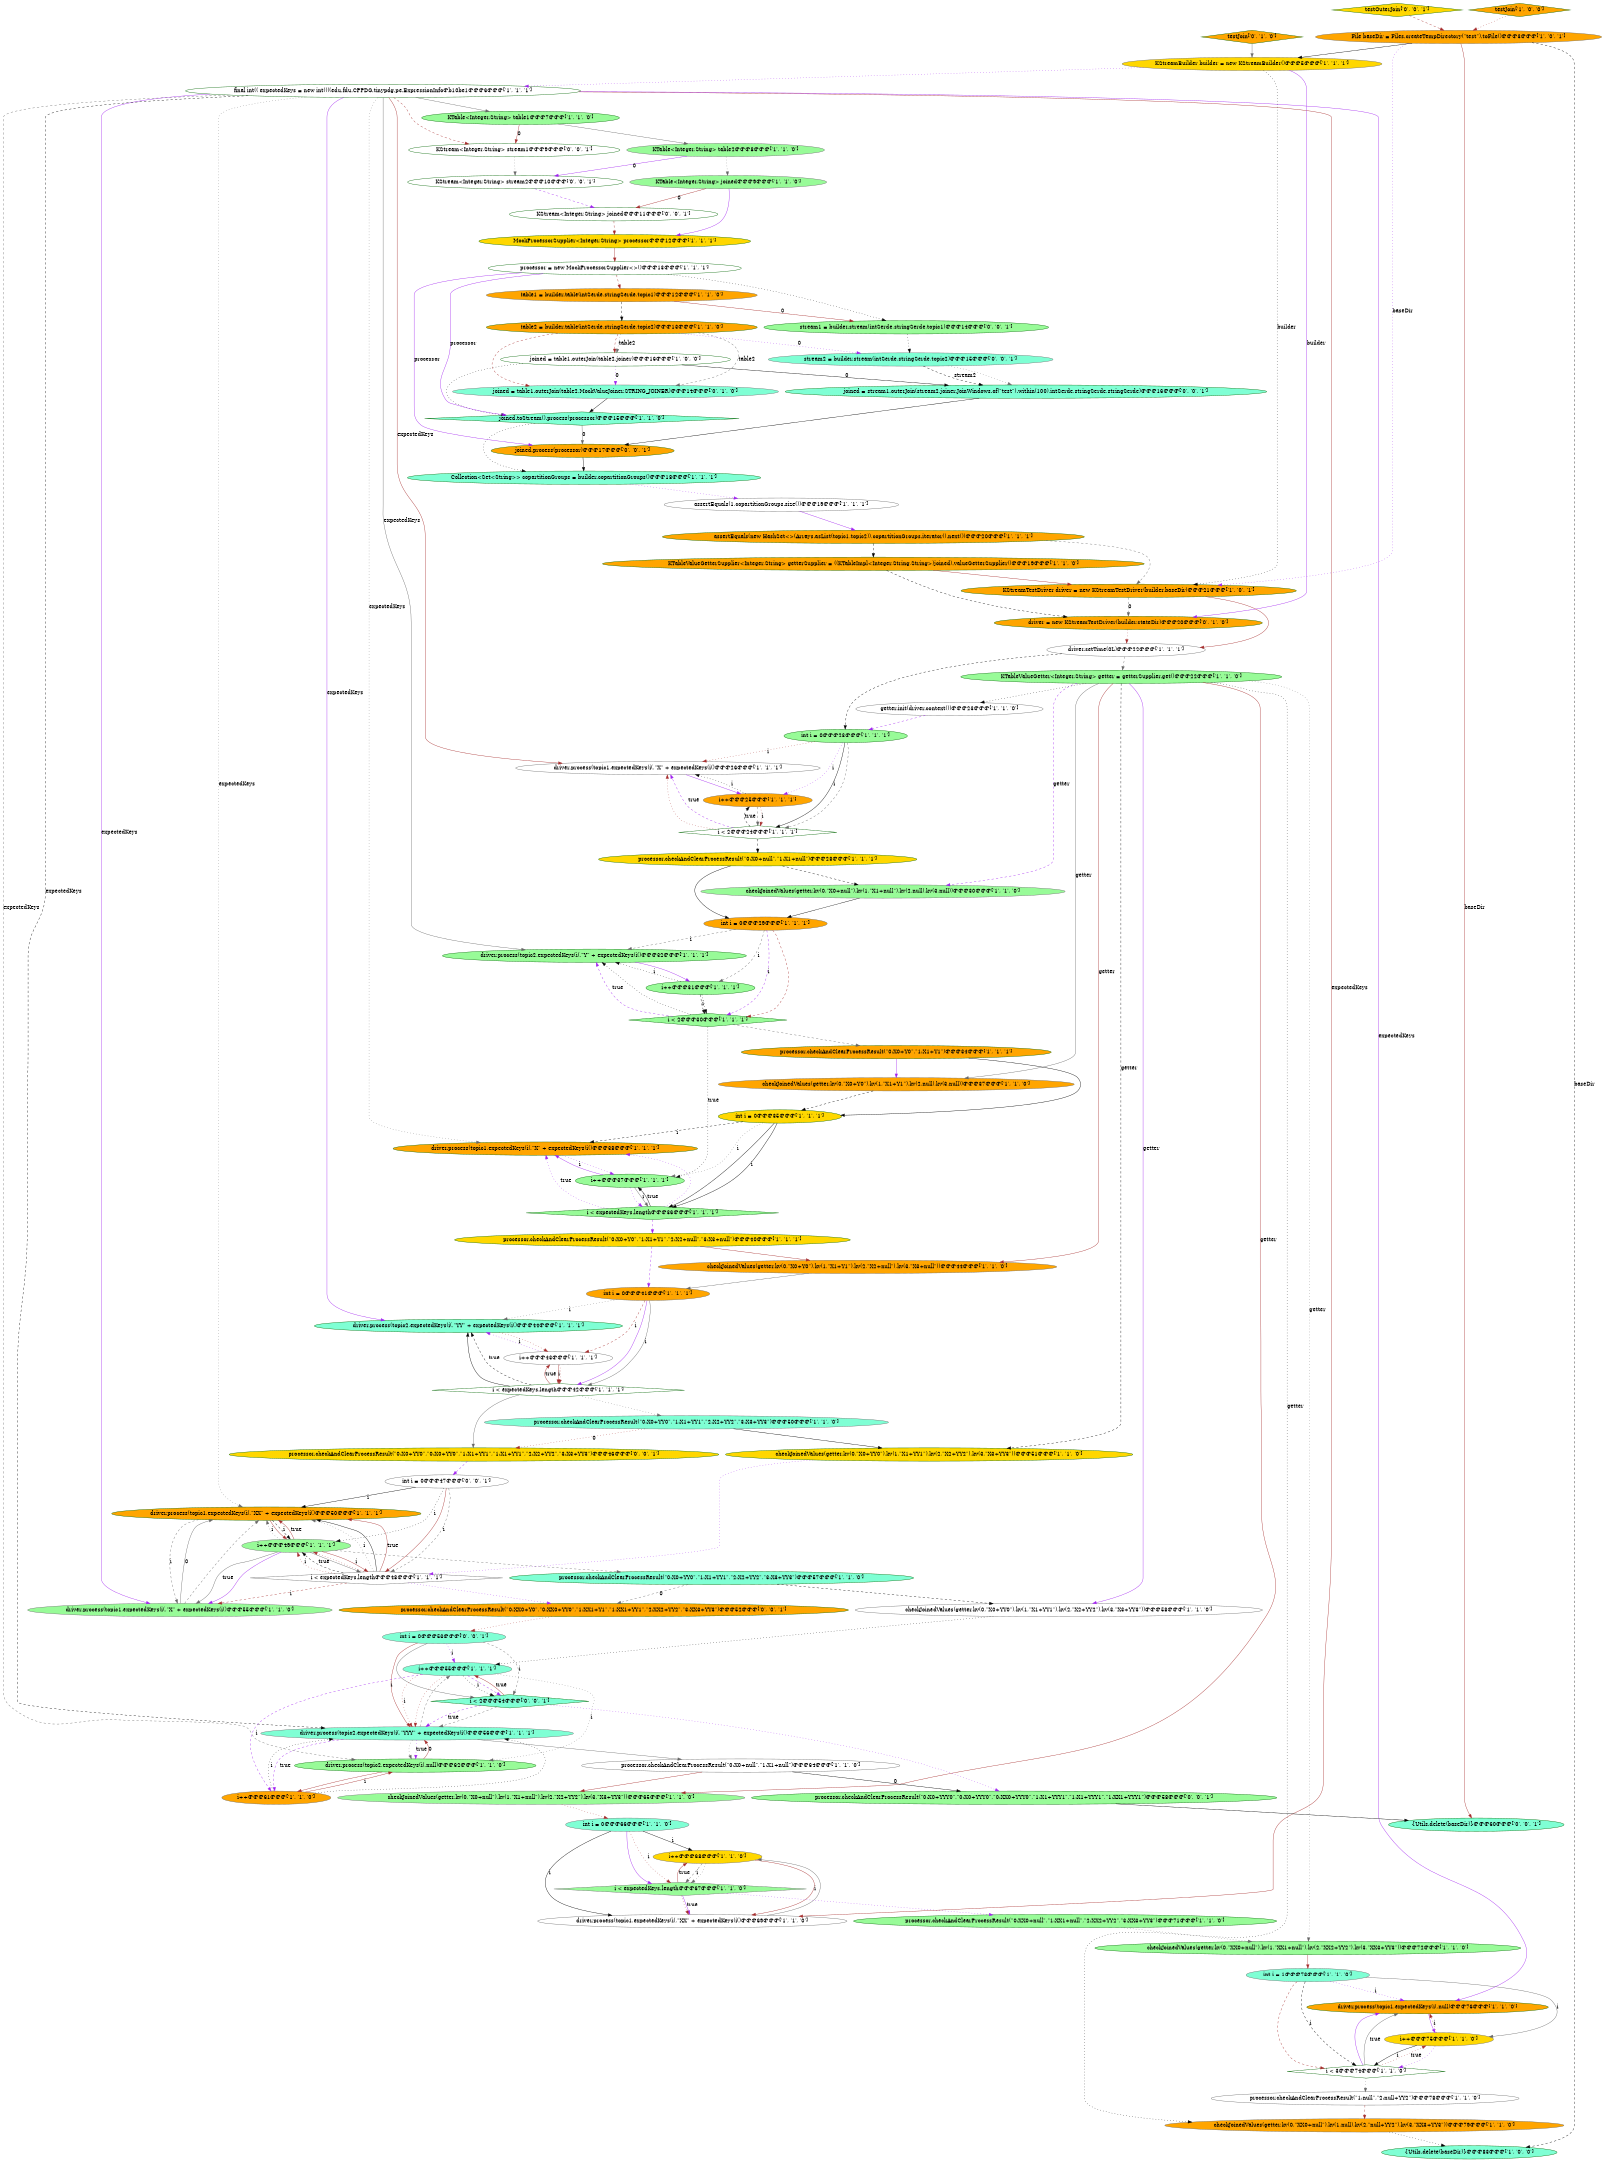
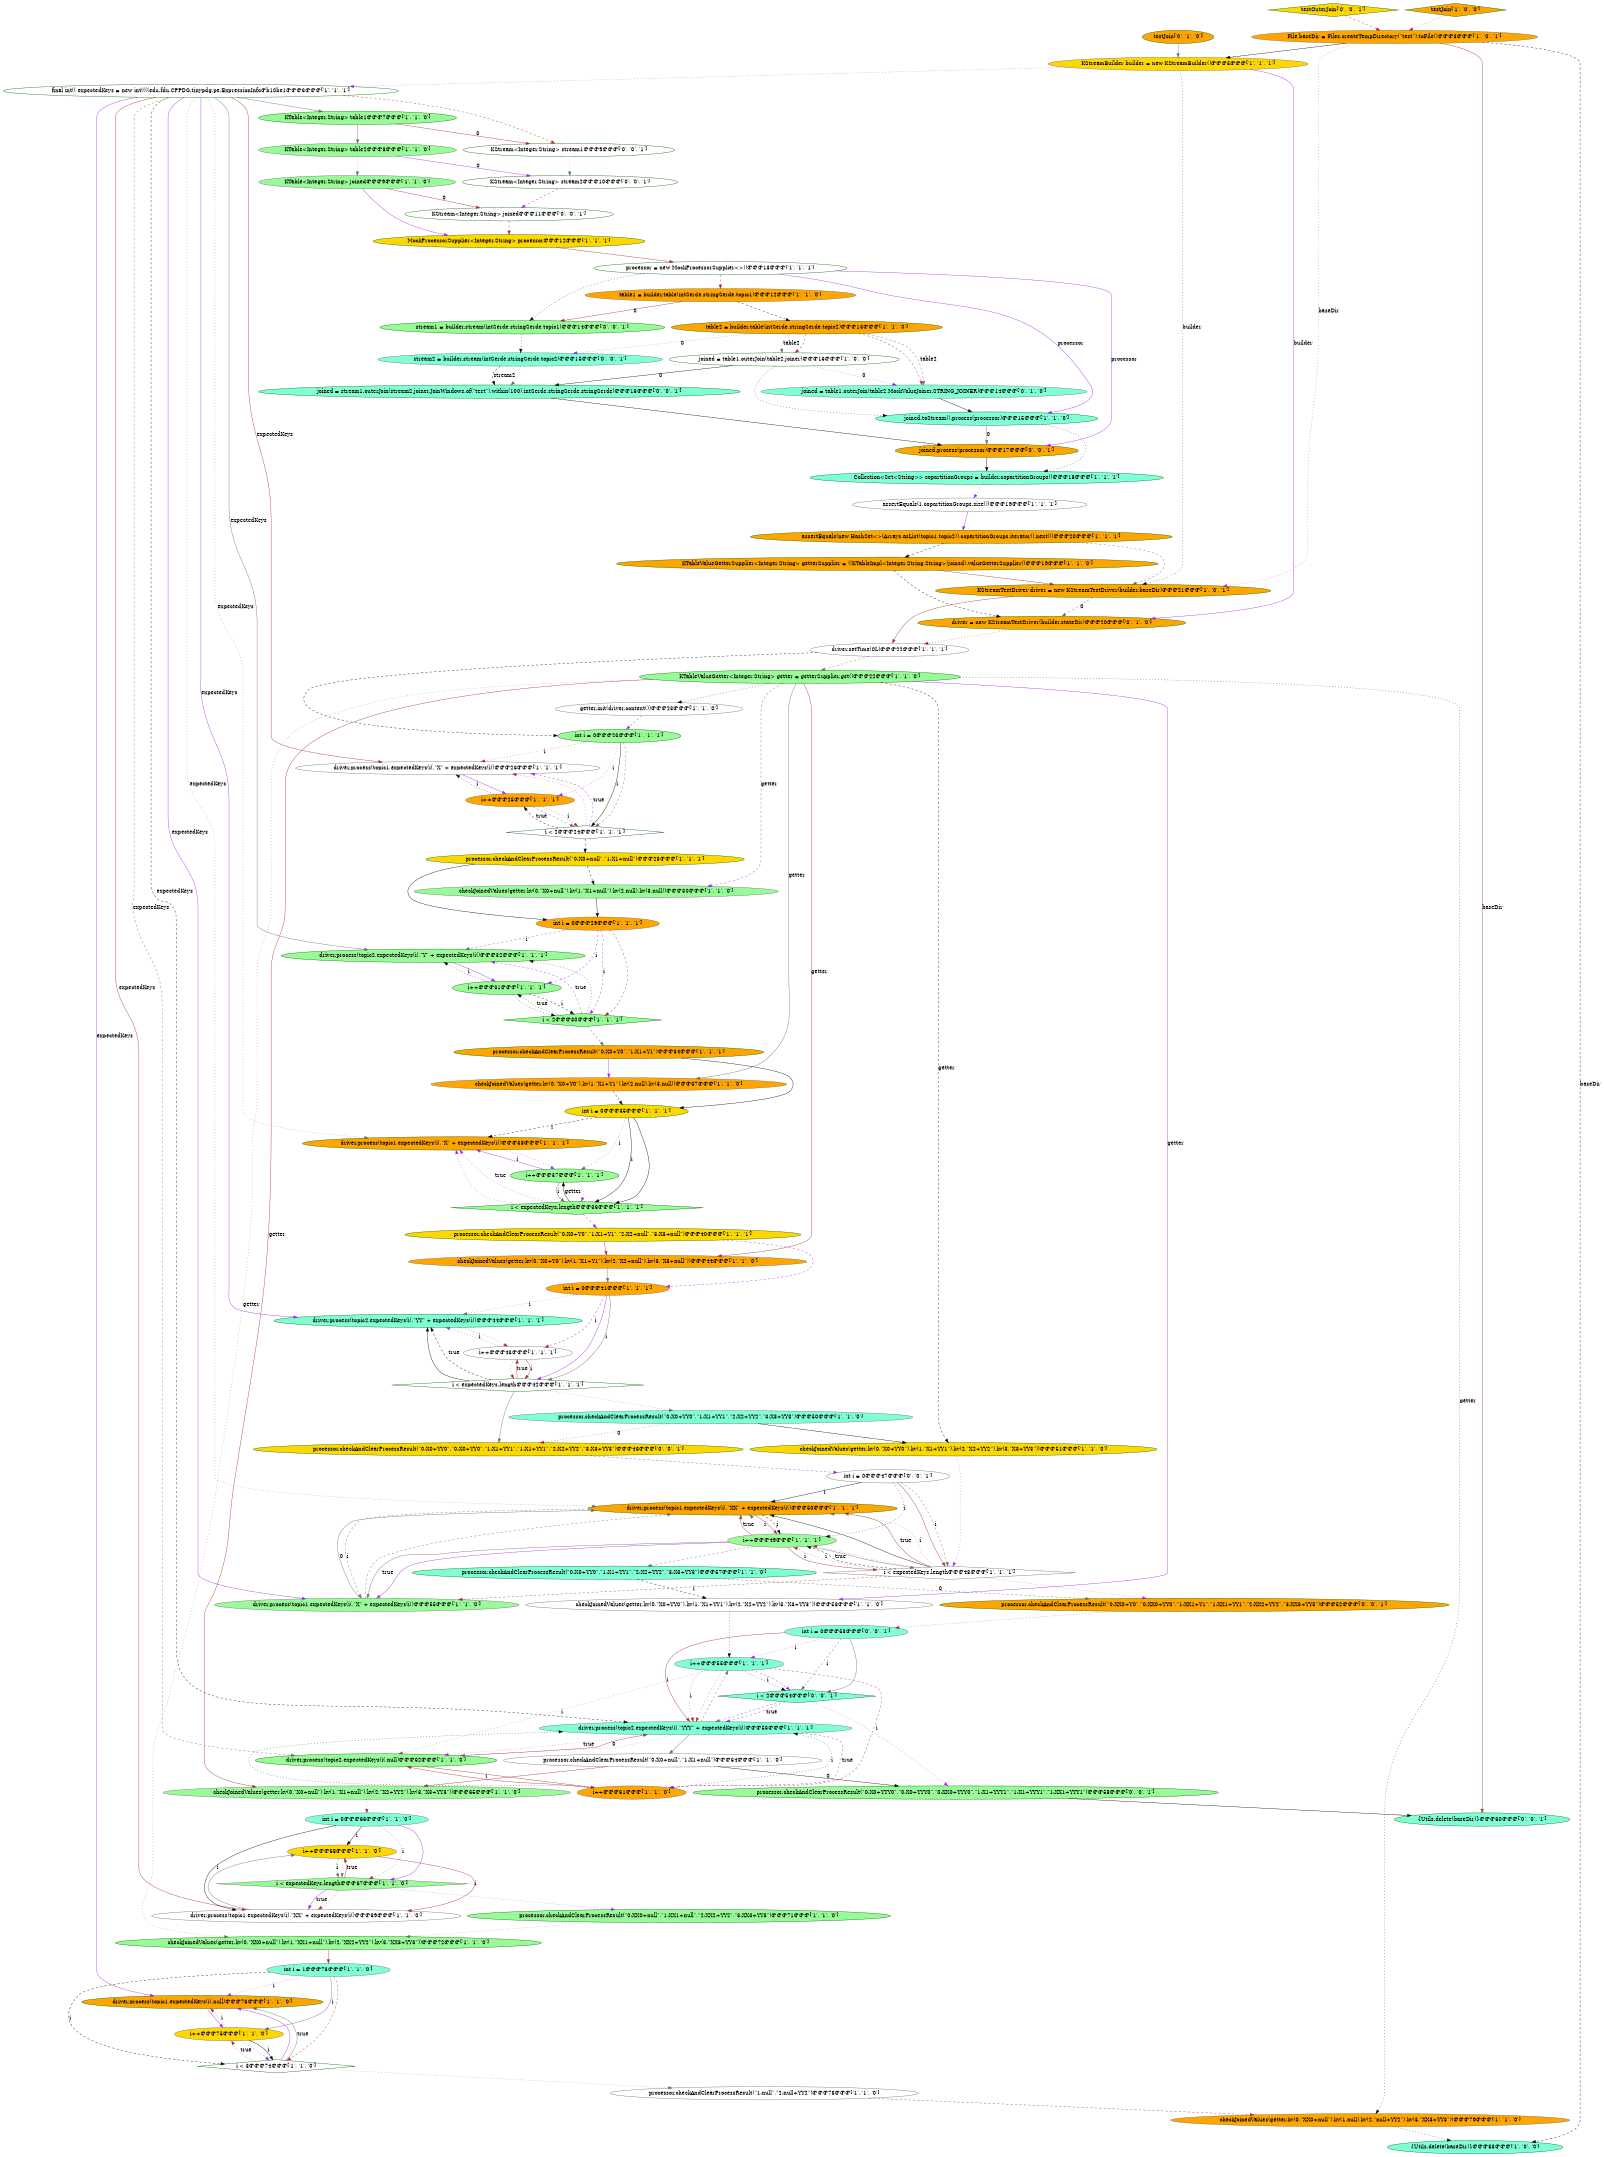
node "testJoin['0', '1', '0']": shape diamond -> ellipse
node "joined.toStream().process(processor)@@@15@@@['1', '1', '0']": shape diamond -> ellipse
edge "int i = 0@@@29@@@['1', '1', '1']" -> "i++@@@31@@@['1', '1', '1']": color gray40 -> purple
edge "i < 2@@@30@@@['1', '1', '1']" -> "i++@@@37@@@['1', '1', '1']": now "i < 2@@@30@@@['1', '1', '1']" -> "i++@@@31@@@['1', '1', '1']"
edge "i < expectedKeys.length@@@36@@@['1', '1', '1']" -> "i++@@@37@@@['1', '1', '1']": label "true" -> "getter"
edge "i < 2@@@54@@@['0', '0', '1']" -> "i++@@@55@@@['1', '1', '1']": removed, label "true"
edge "i++@@@55@@@['1', '1', '1']" -> "i++@@@61@@@['1', '1', '0']": color purple -> brown
